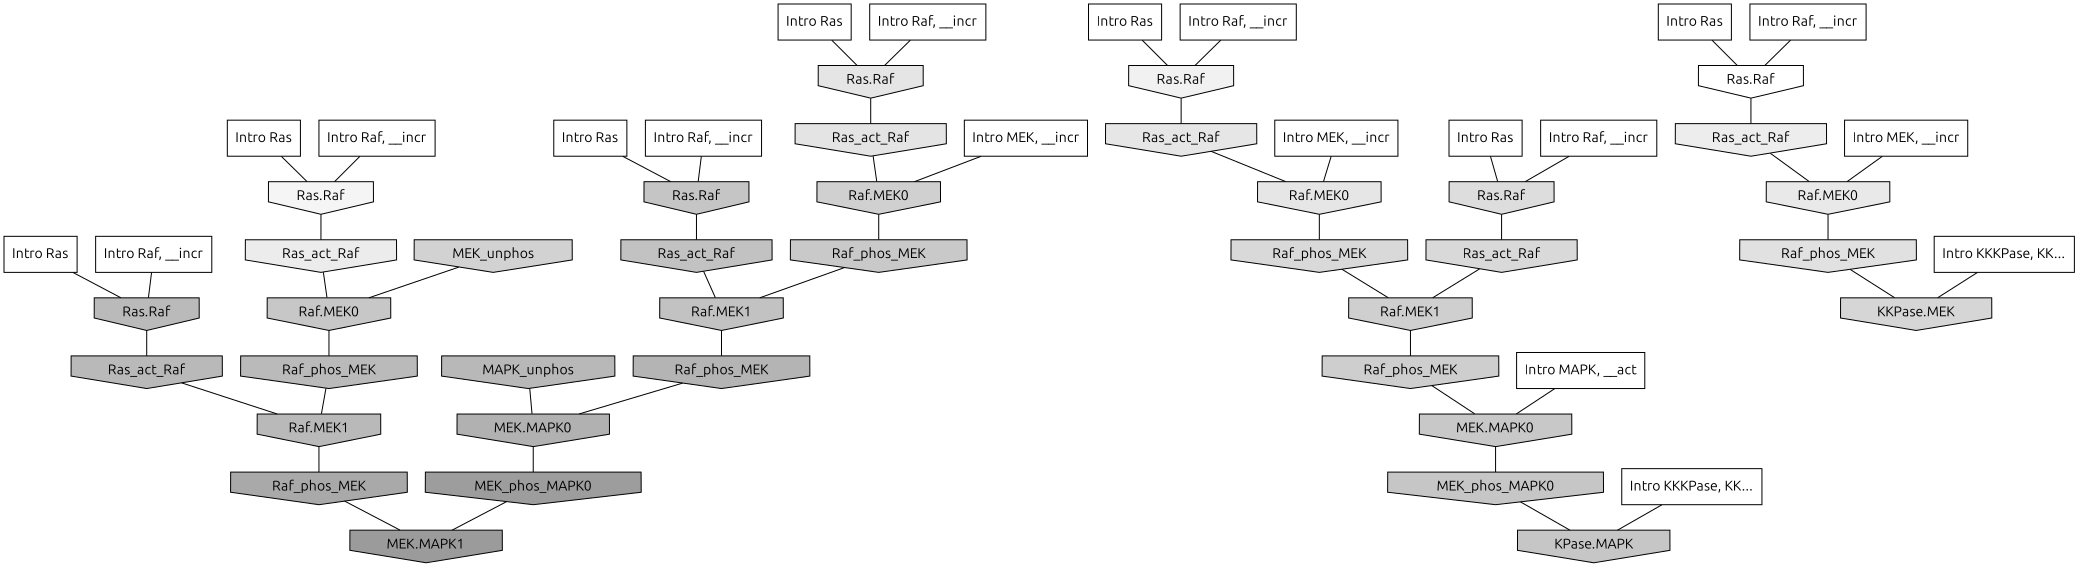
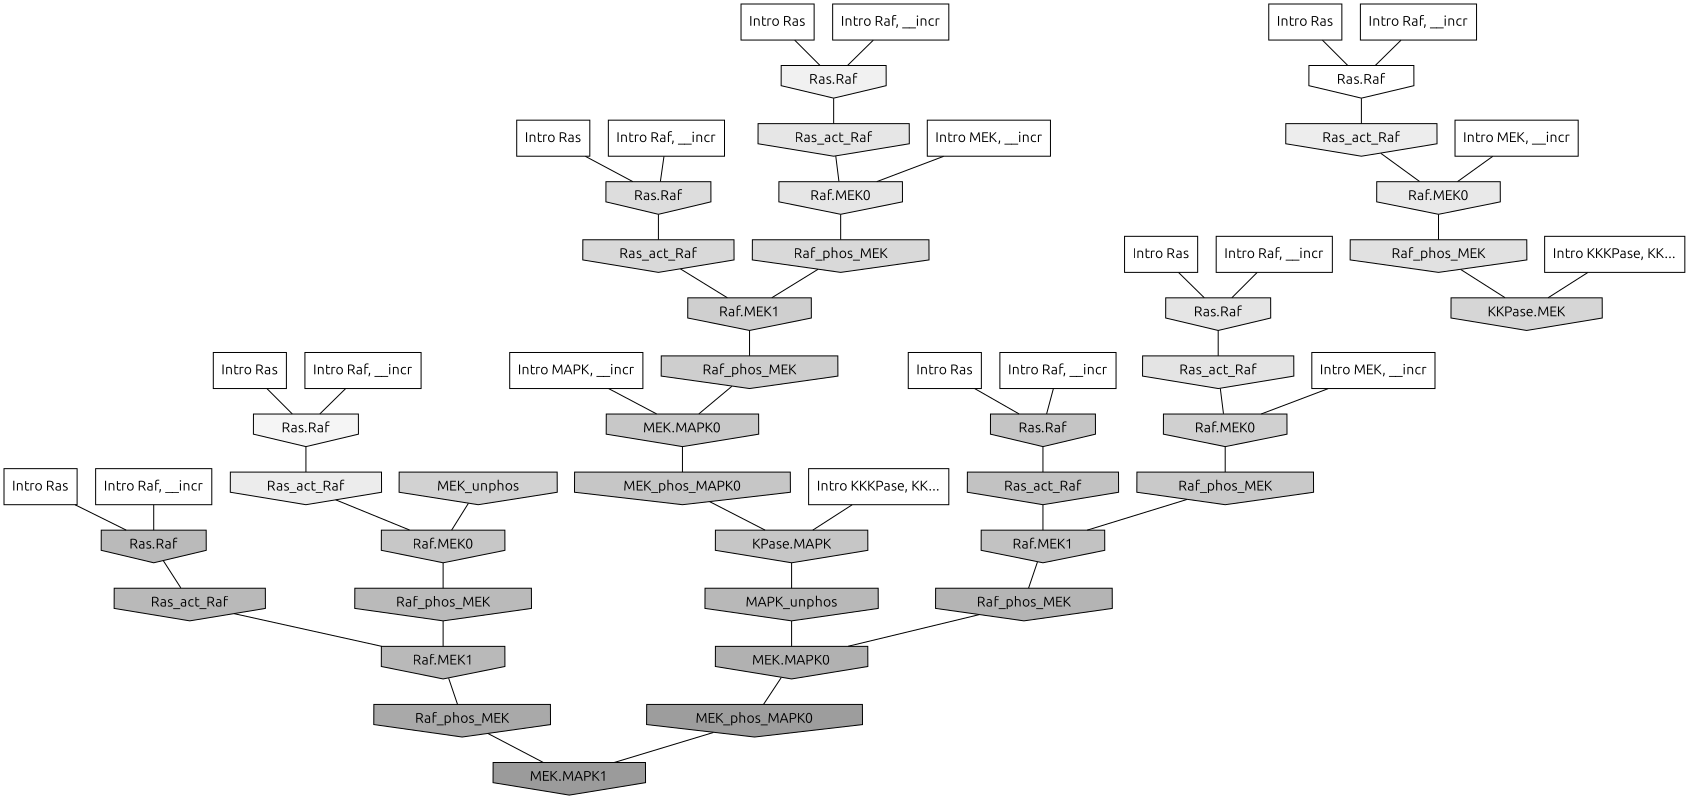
node "Intro MAPK, __act": label "Intro MAPK, __act" -> "Intro MAPK, __incr"
edge "KPase.MAPK" -- "MAPK_unphos": added
